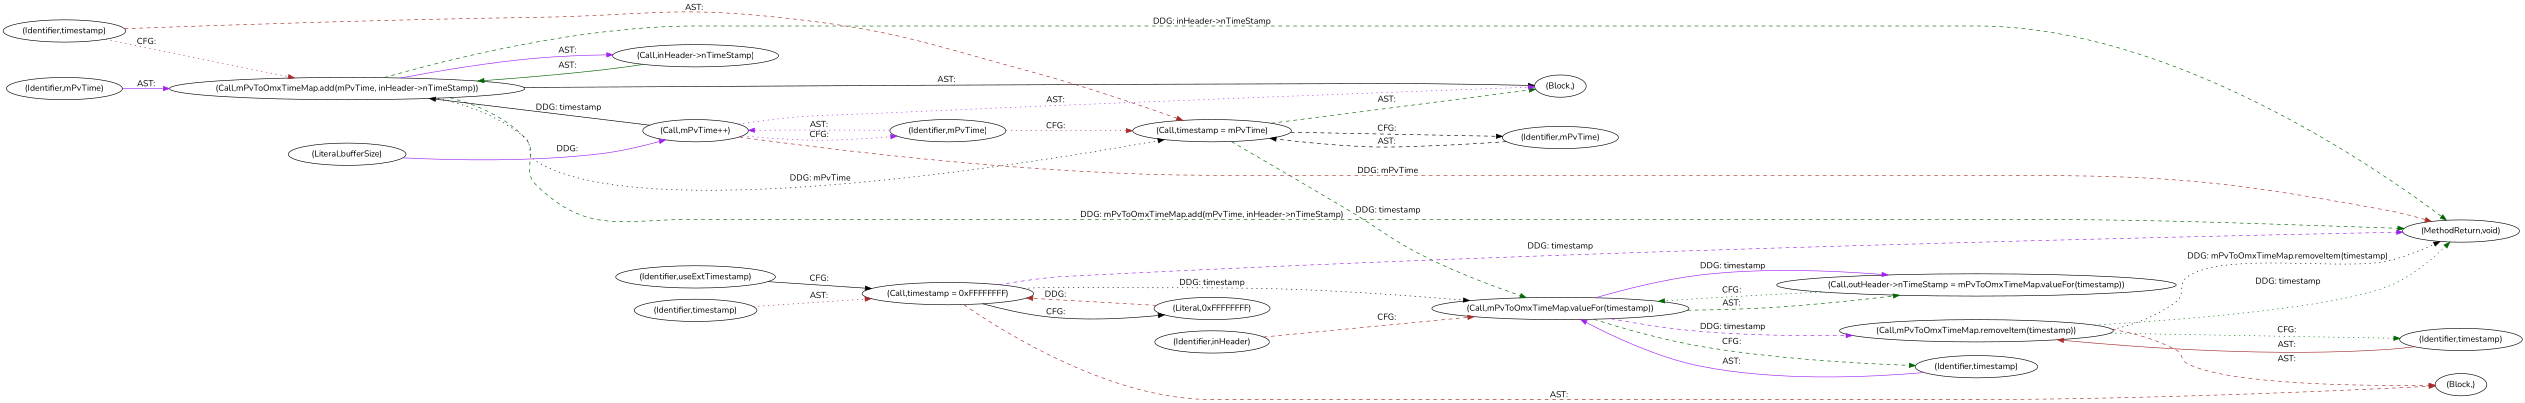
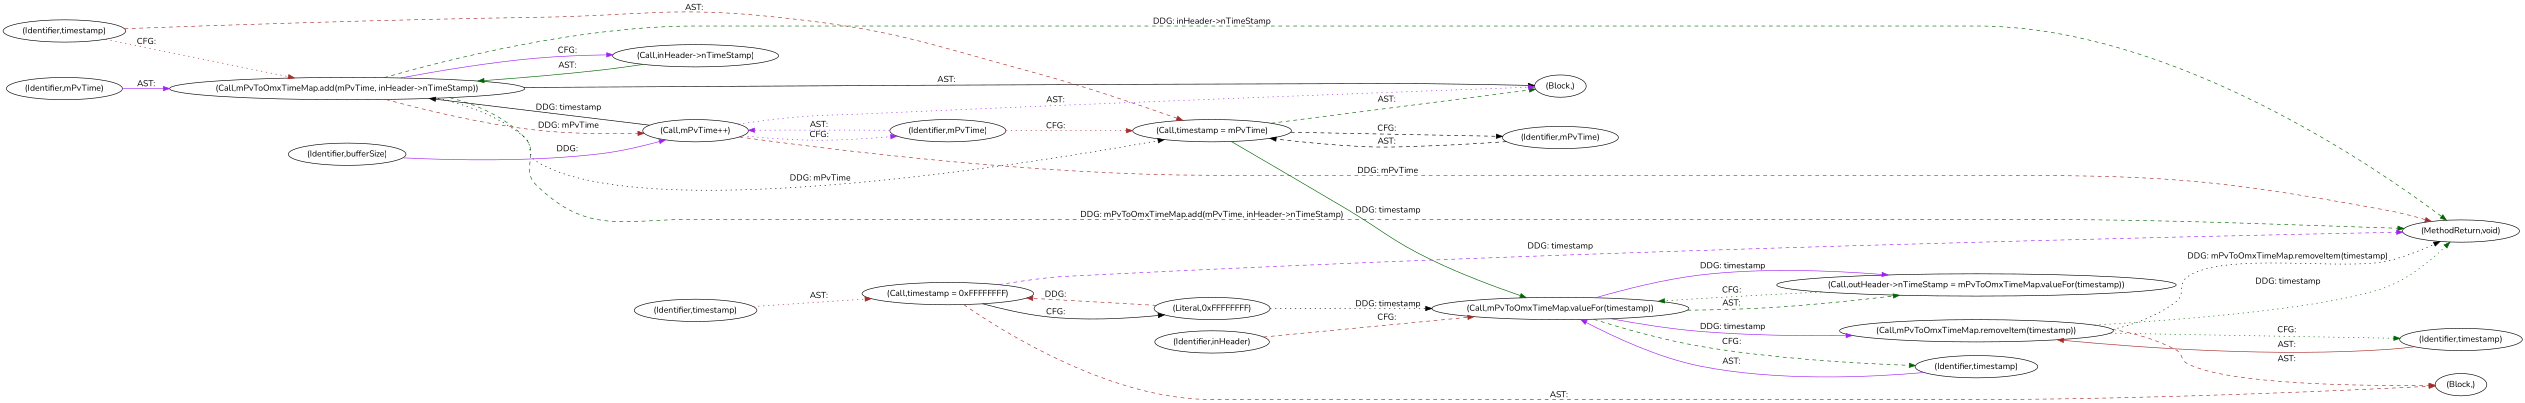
edge "(Call,mPvToOmxTimeMap.add(mPvTime, inHeader->nTimeStamp))" -> "(Call,inHeader->nTimeStamp)": label "AST: " -> "CFG: "
edge "(Call,mPvToOmxTimeMap.add(mPvTime, inHeader->nTimeStamp))" -> "(Call,mPvTime++)": added, label "DDG: mPvTime"
node "(Literal,bufferSize)": label "(Literal,bufferSize)" -> "(Identifier,bufferSize)"
edge "(Call,timestamp = mPvTime)" -> "(Call,mPvToOmxTimeMap.valueFor(timestamp))": style dashed -> solid
node "(Identifier,useExtTimestamp)": removed
edge "(Call,timestamp = 0xFFFFFFFF)" -> "(Call,mPvToOmxTimeMap.valueFor(timestamp))": now "(Literal,0xFFFFFFFF)" -> "(Call,mPvToOmxTimeMap.valueFor(timestamp))"
edge "(Call,mPvToOmxTimeMap.valueFor(timestamp))" -> "(Call,mPvToOmxTimeMap.removeItem(timestamp))": style dashed -> solid
